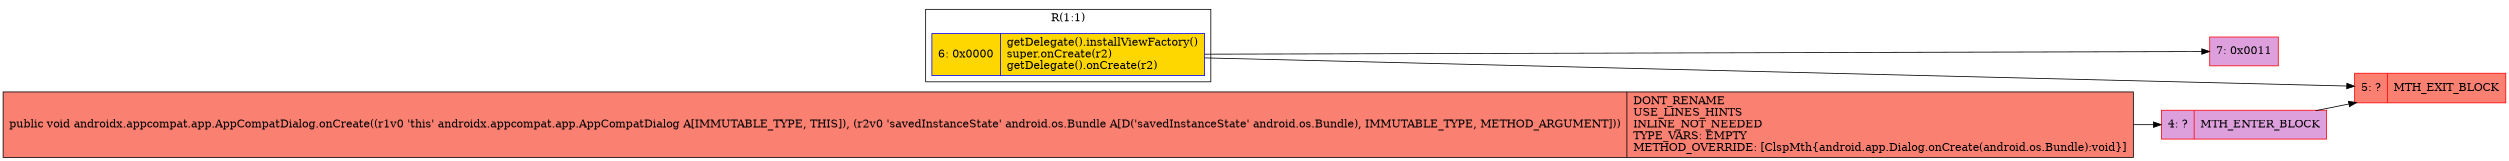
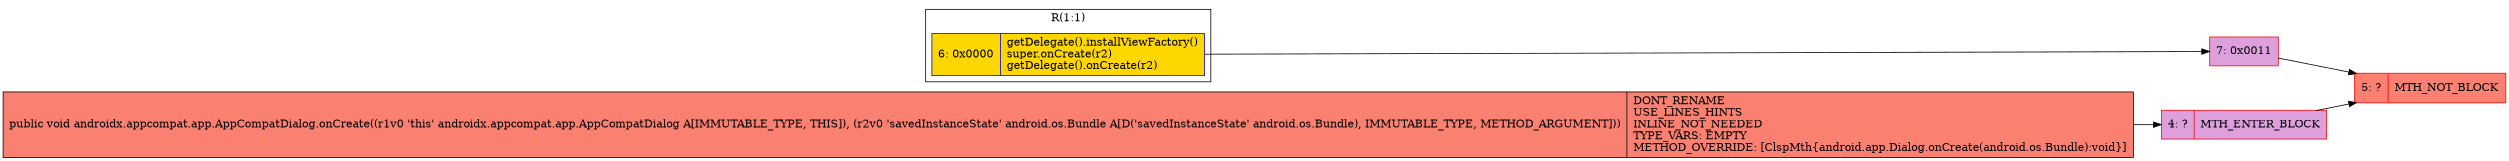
edge "6: 0x0000" -> "5: ?": now "7: 0x0011" -> "5: ?"
node "5: ?": text "MTH_EXIT_BLOCK" -> "MTH_NOT_BLOCK"
